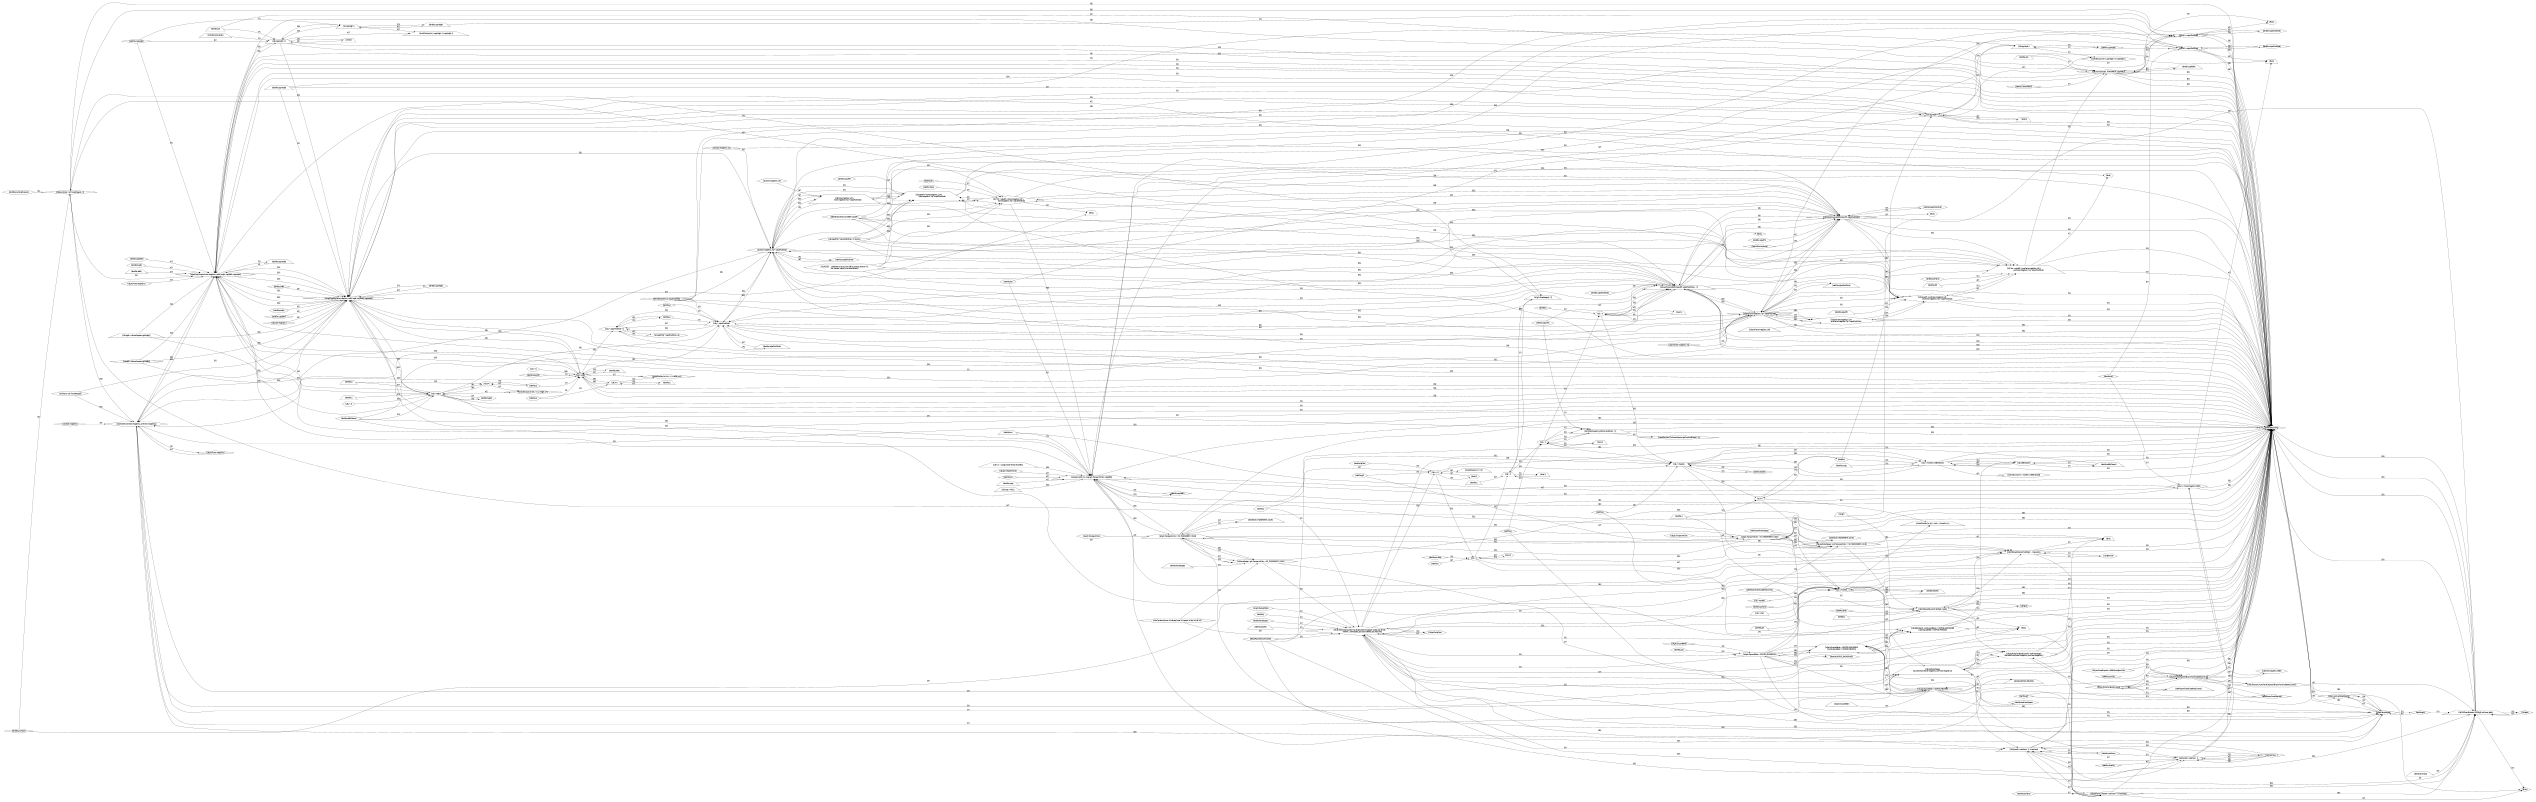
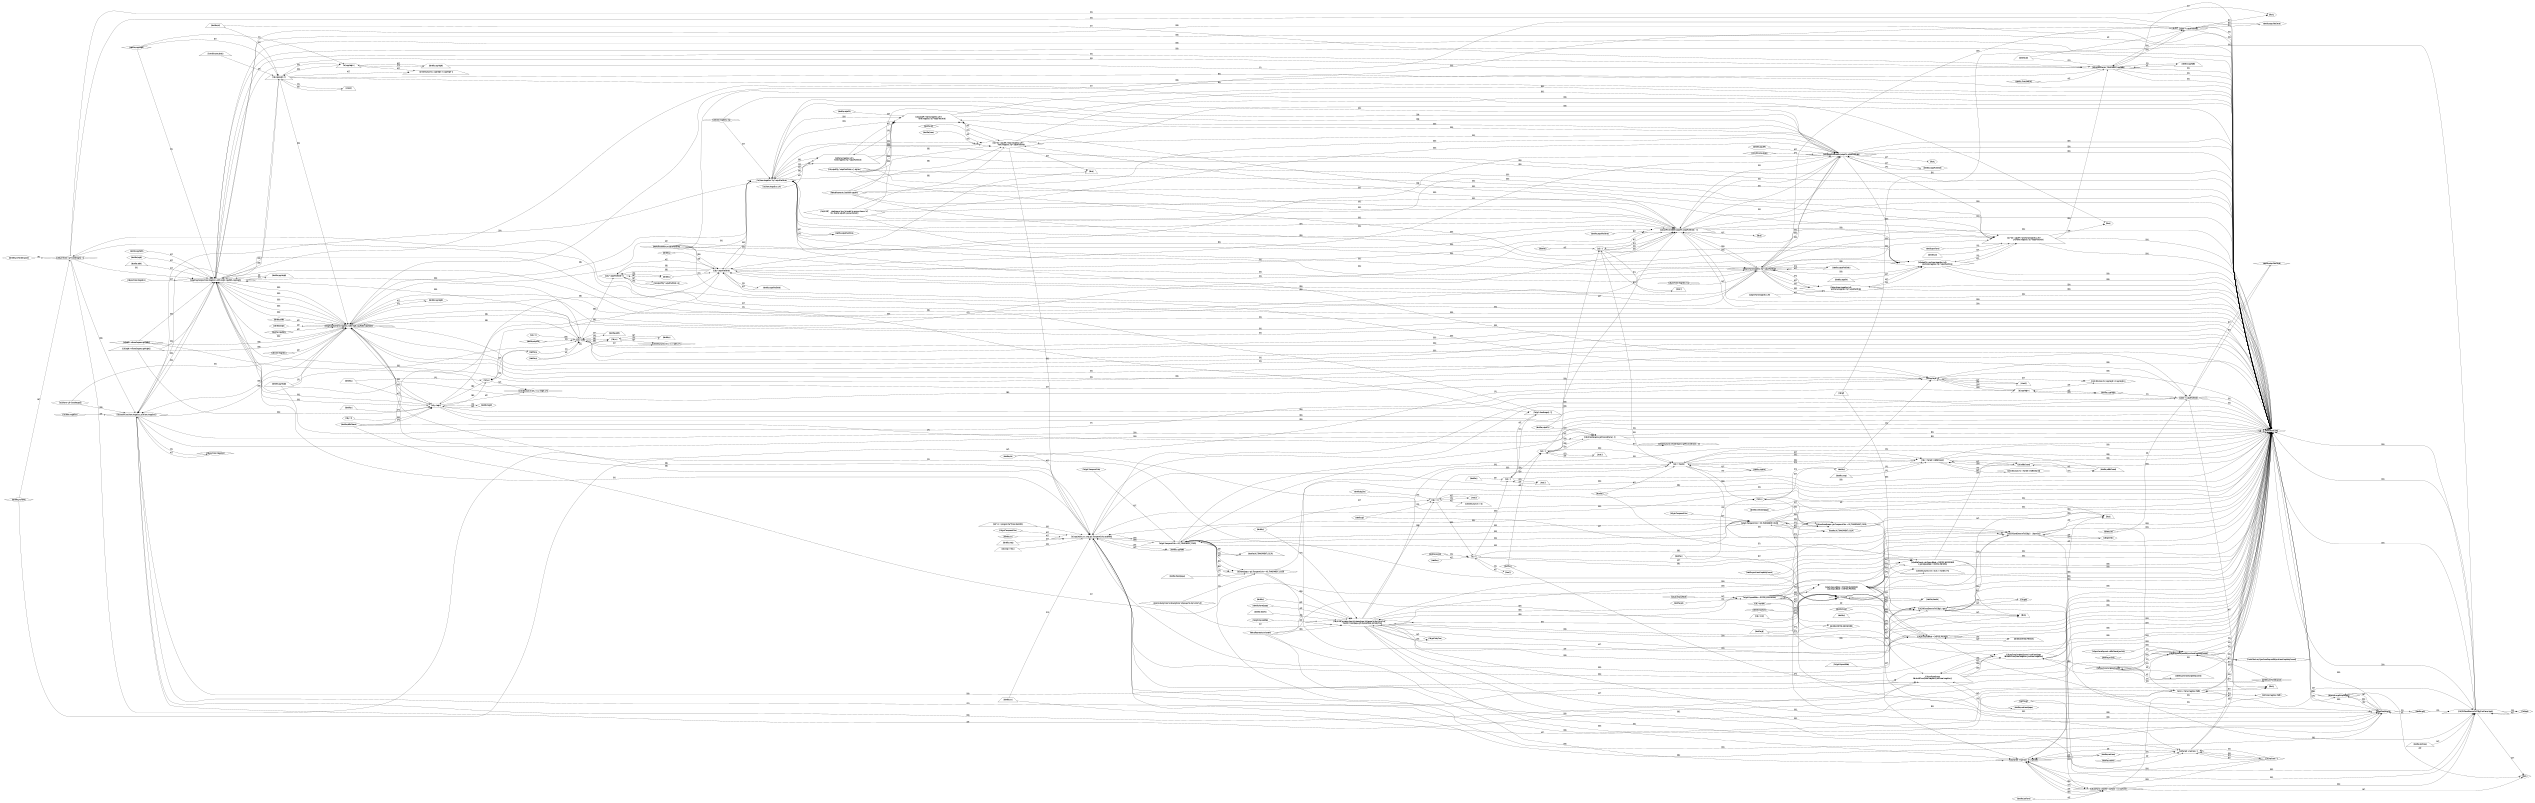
edge "(Call,y * outputPixelStride)" -> "(Call,x < width)": now "(Call,y * outputPixelStride)" -> "(Call,y++)"
node "(Call,(frameNr + maxFrame - 1) % maxFrame)": shape trapezium -> diamond
